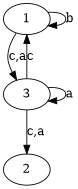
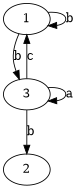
edge "1" -> "3": label "c,a" -> "b"
edge "3" -> "2": label "c,a" -> "b"
